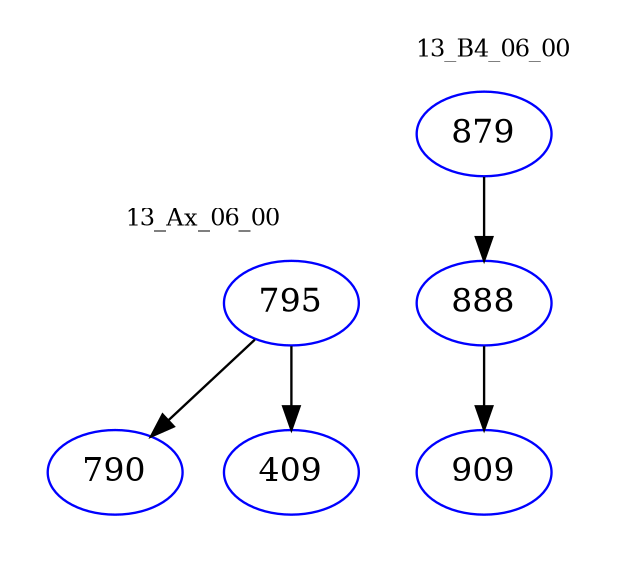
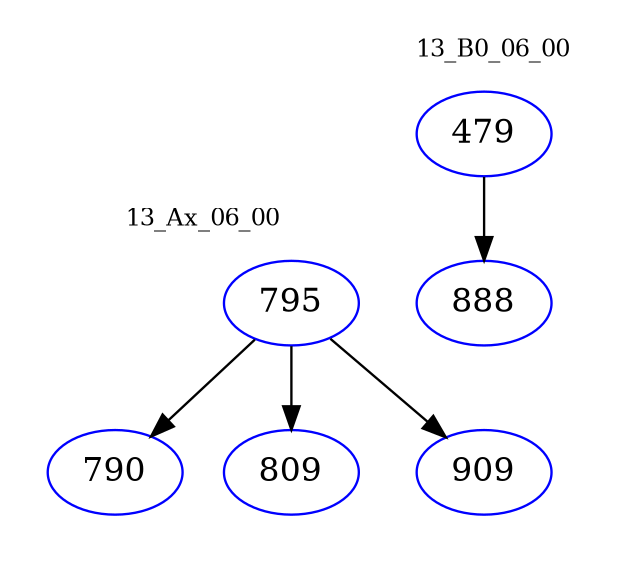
cluster "13_B4_06_00": label "13_B4_06_00" -> "13_B0_06_00"
node "879": label "879" -> "479"
edge "888" -> "909": now "795" -> "909"
node "409": label "409" -> "809"
